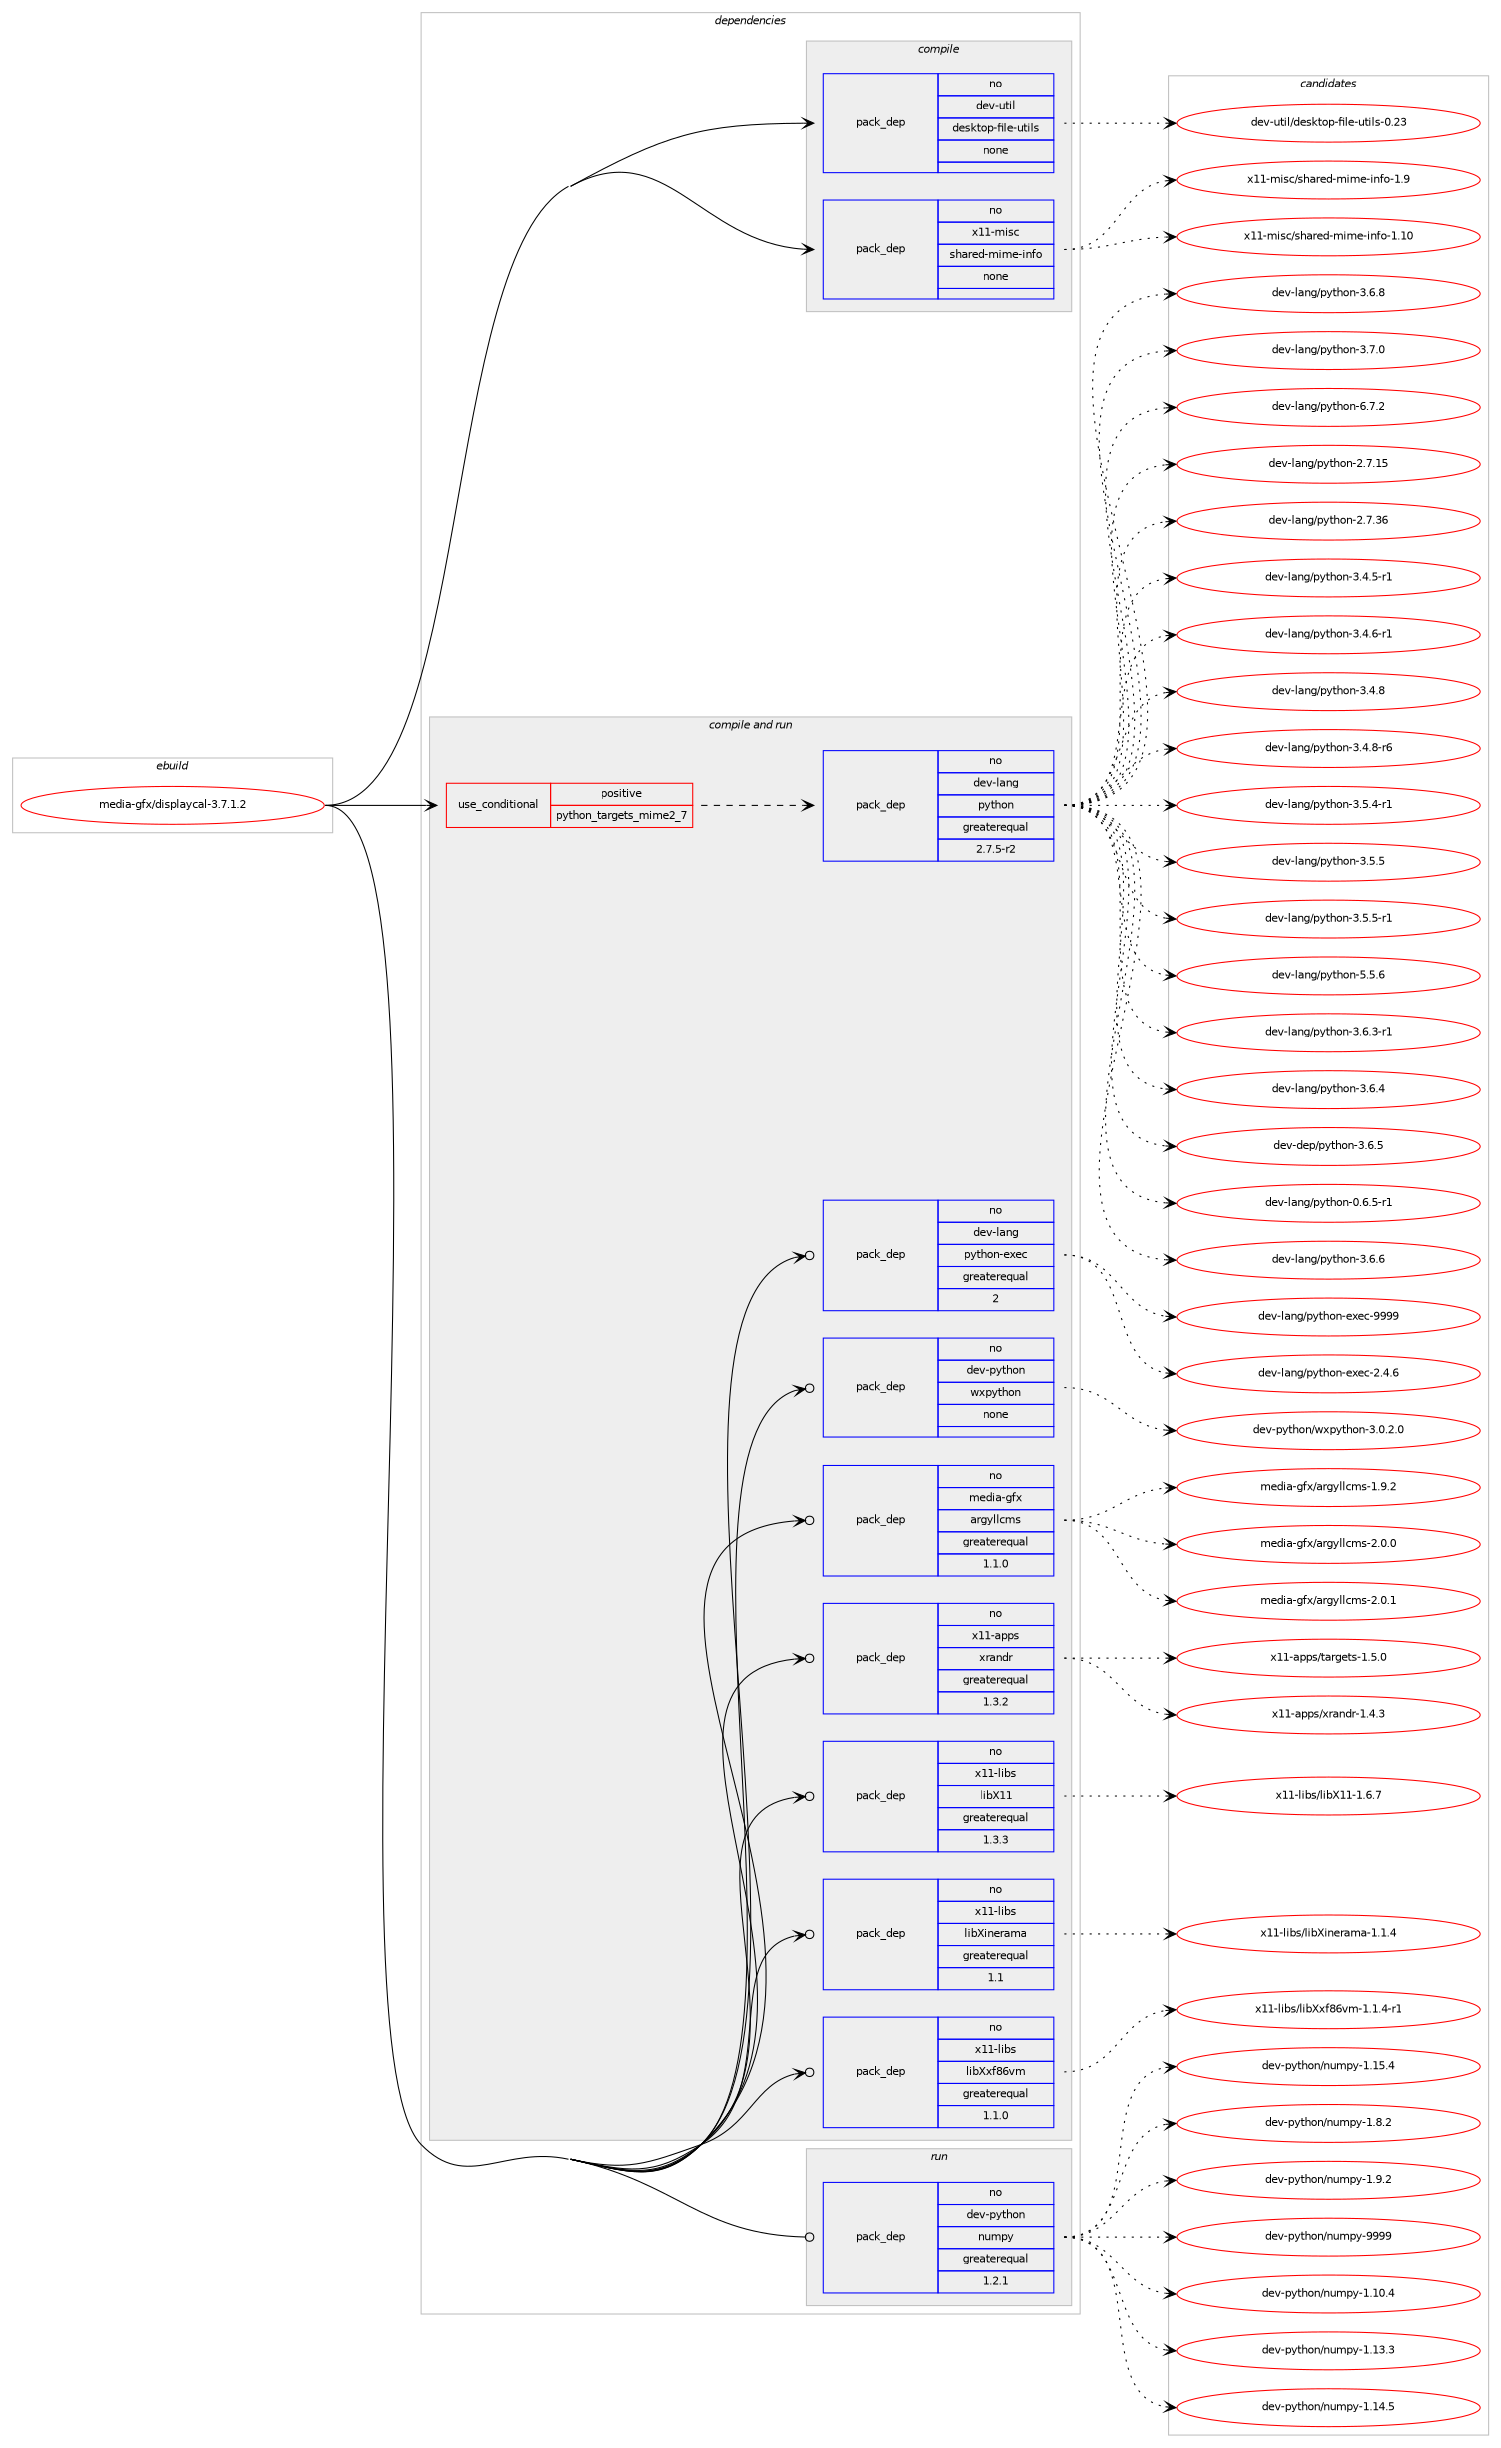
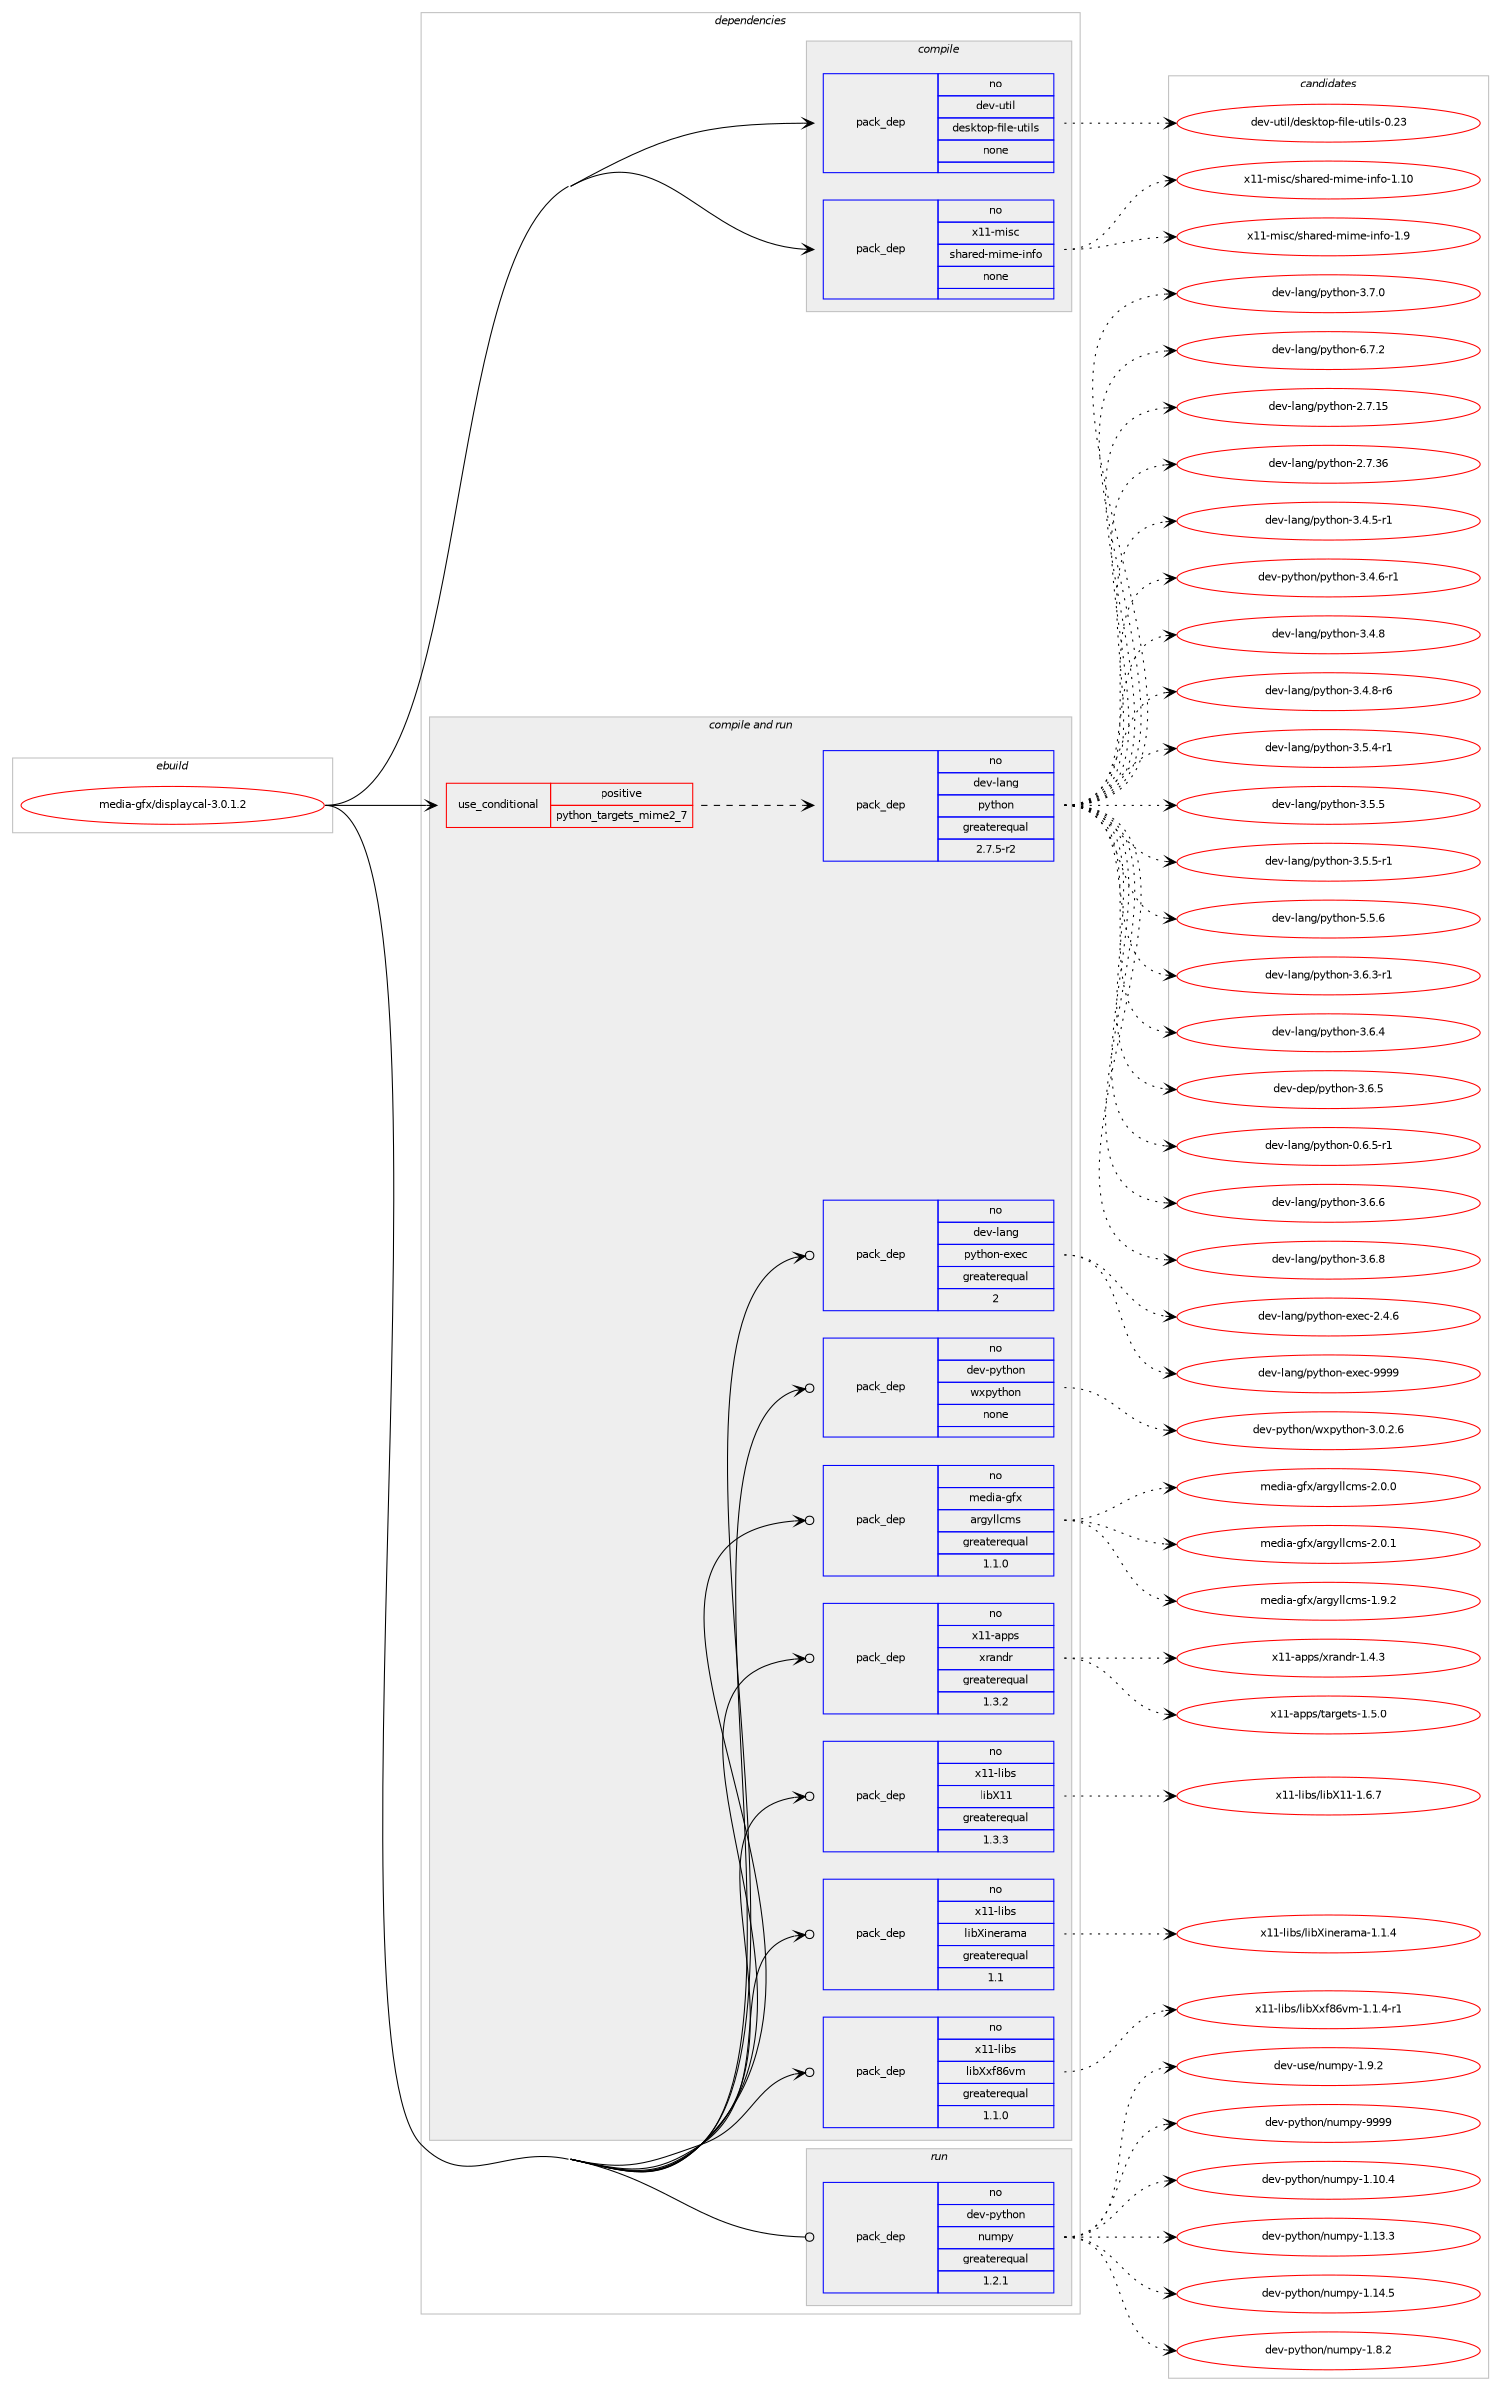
node "dev-lang/python-3.4.6-r1": label "dev-lang/python-3.4.6-r1" -> "dev-python/python-3.4.6-r1"
node "media-gfx/displaycal-3.7.1.2": label "media-gfx/displaycal-3.7.1.2" -> "media-gfx/displaycal-3.0.1.2"
node "dev-python/wxpython-3.0.2.0": label "dev-python/wxpython-3.0.2.0" -> "dev-python/wxpython-3.0.2.6"
node "dev-python/numpy-1.15.4": removed
node "dev-python/numpy-1.9.2": label "dev-python/numpy-1.9.2" -> "dev-use/numpy-1.9.2"
